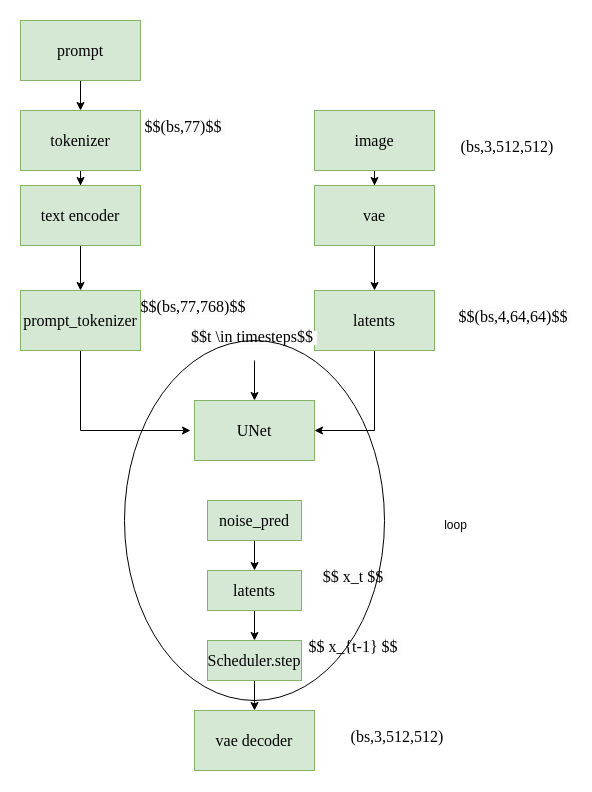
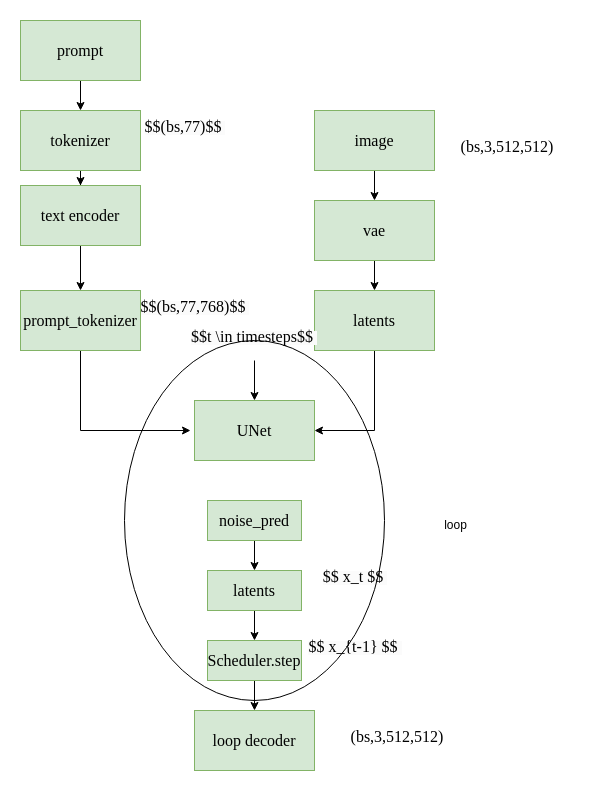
node "vae": moved (375, 216) -> (375, 231)
node "$$(bs,4,64,64)$$": removed
node "vae decoder": label "vae decoder" -> "loop decoder"
